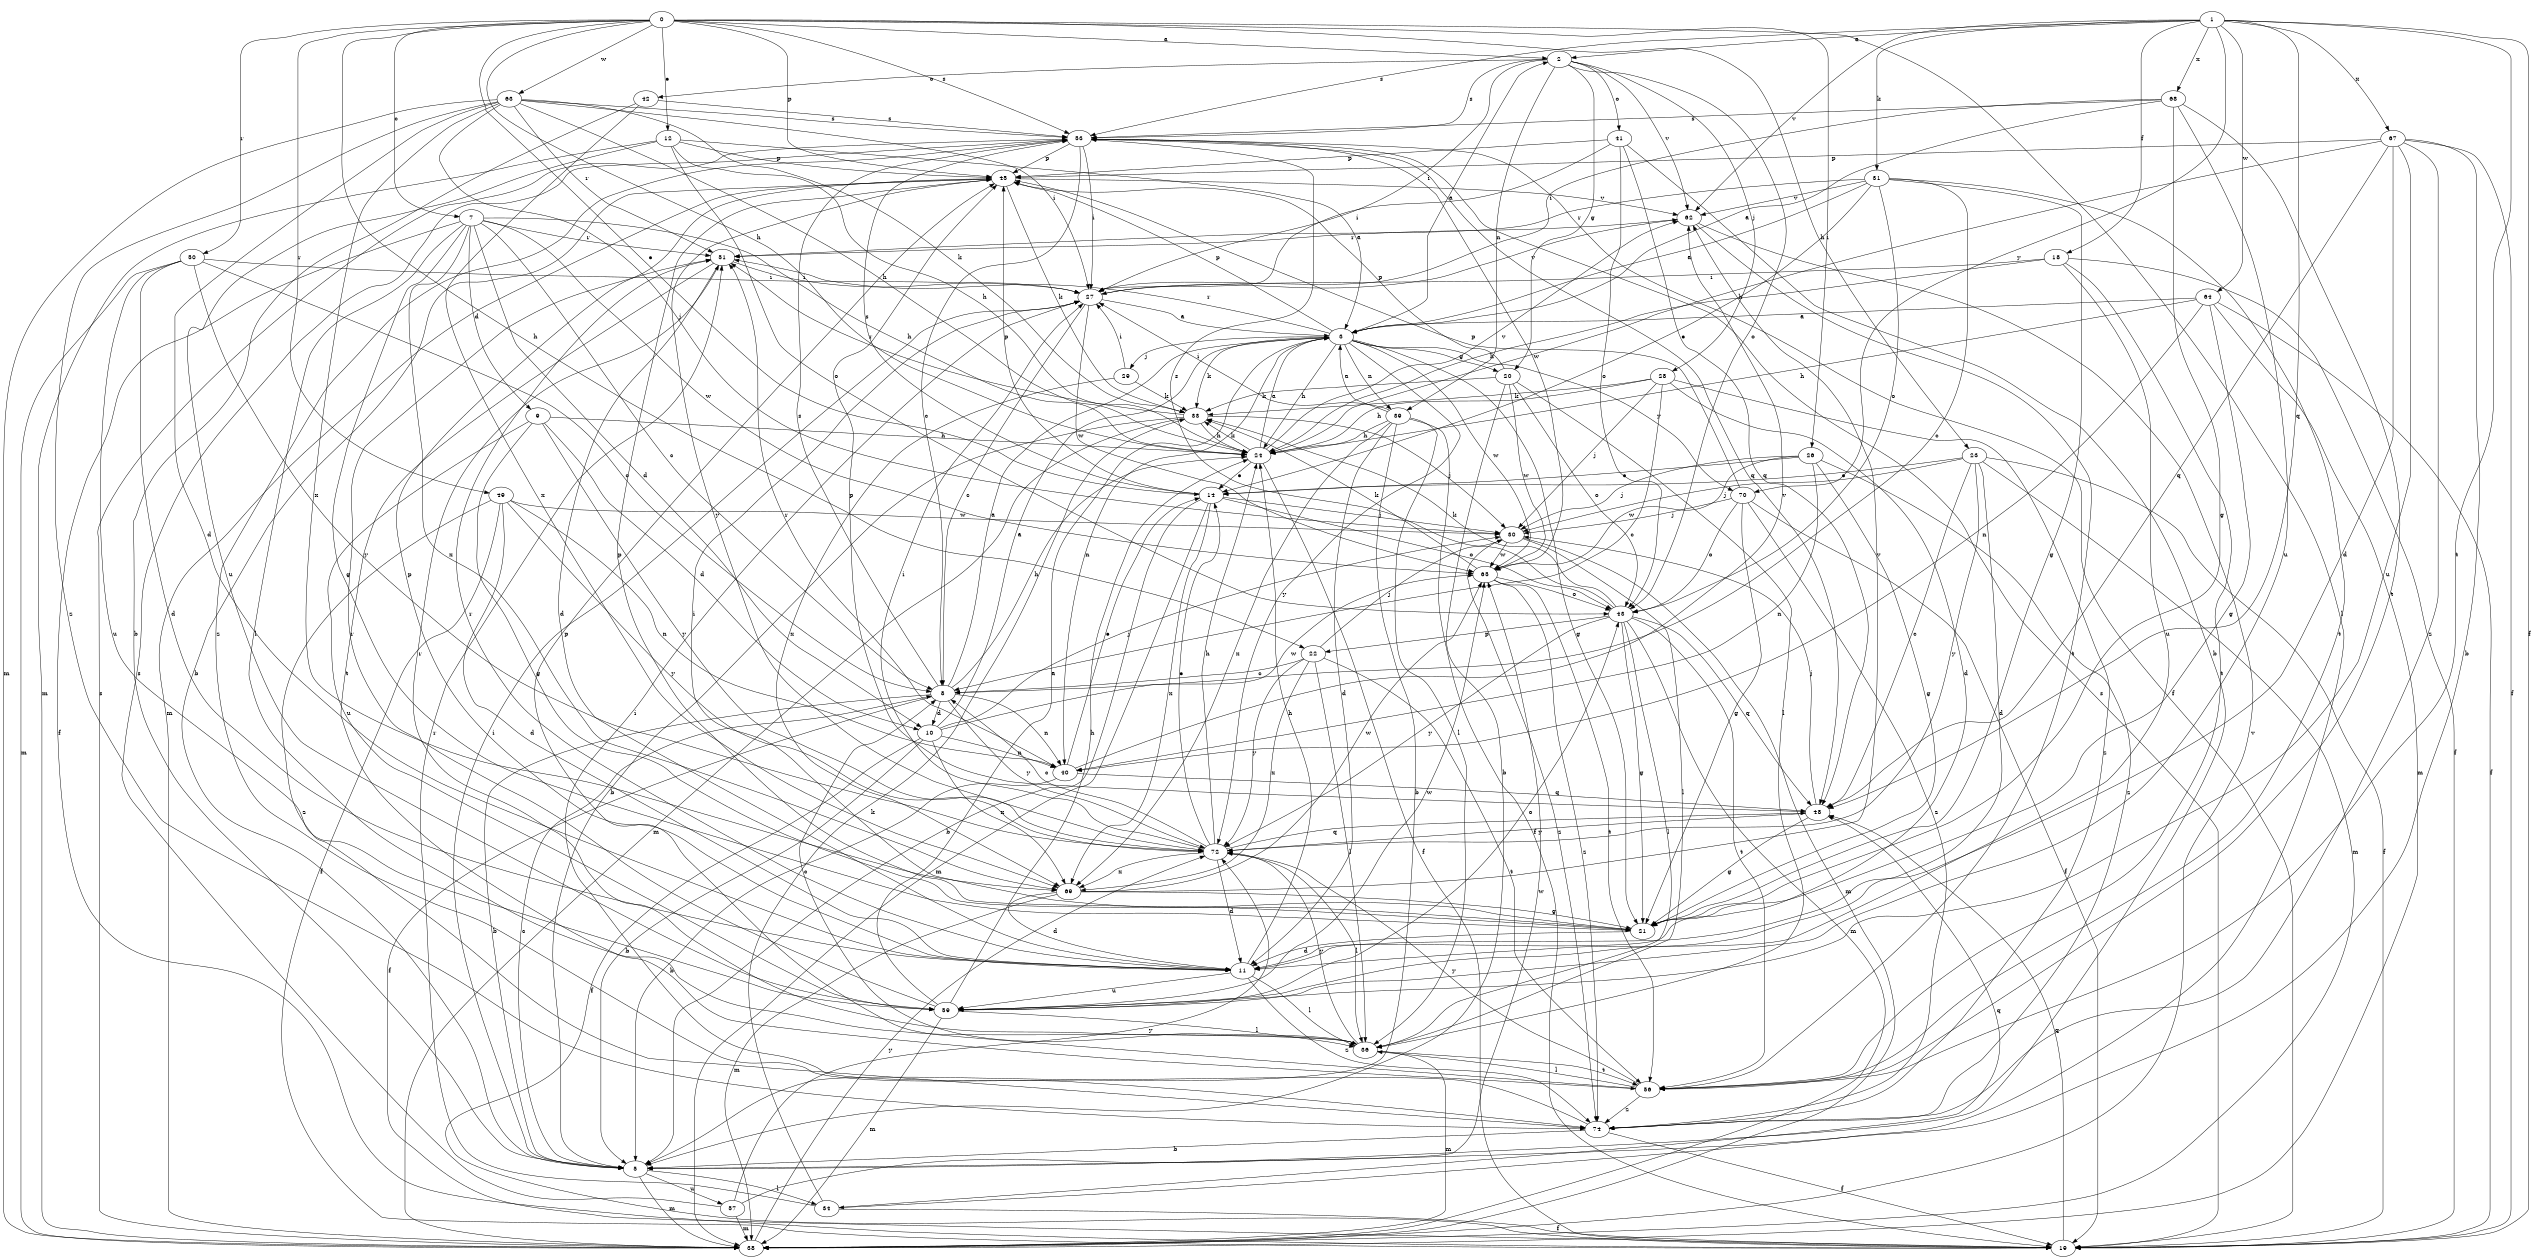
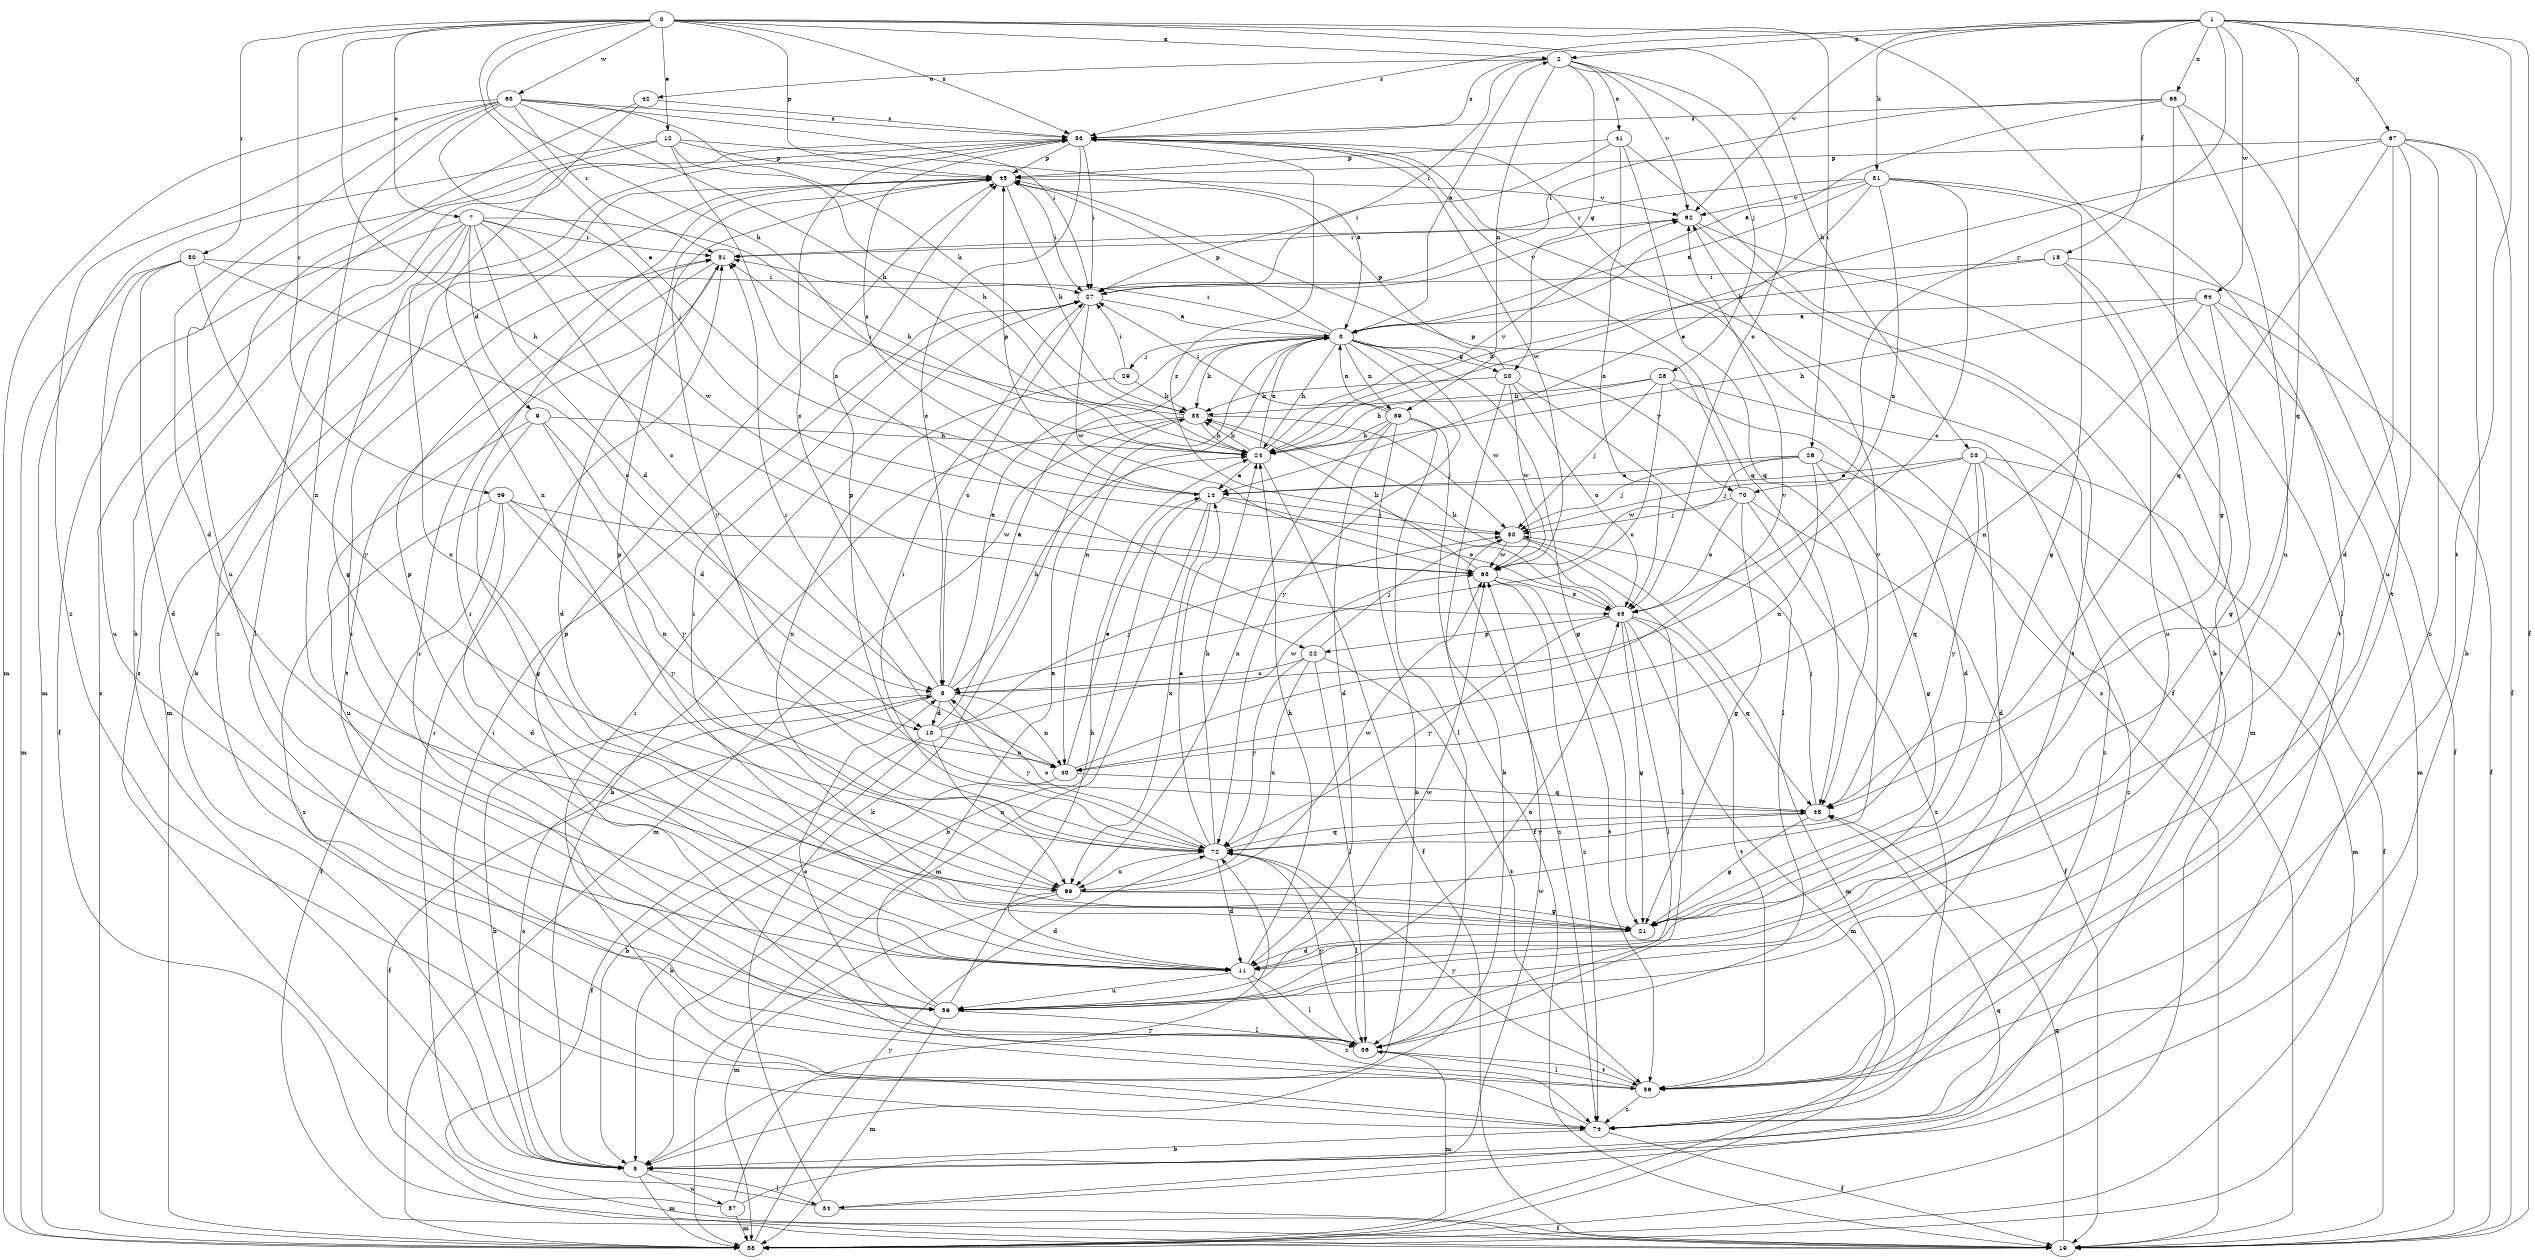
edge "51" -> "27": now "45" -> "27"
edge "49" -> "30": now "49" -> "65"
edge "23" -> "48": label "c" -> "q"
edge "62" -> "38": label "v" -> "m"
